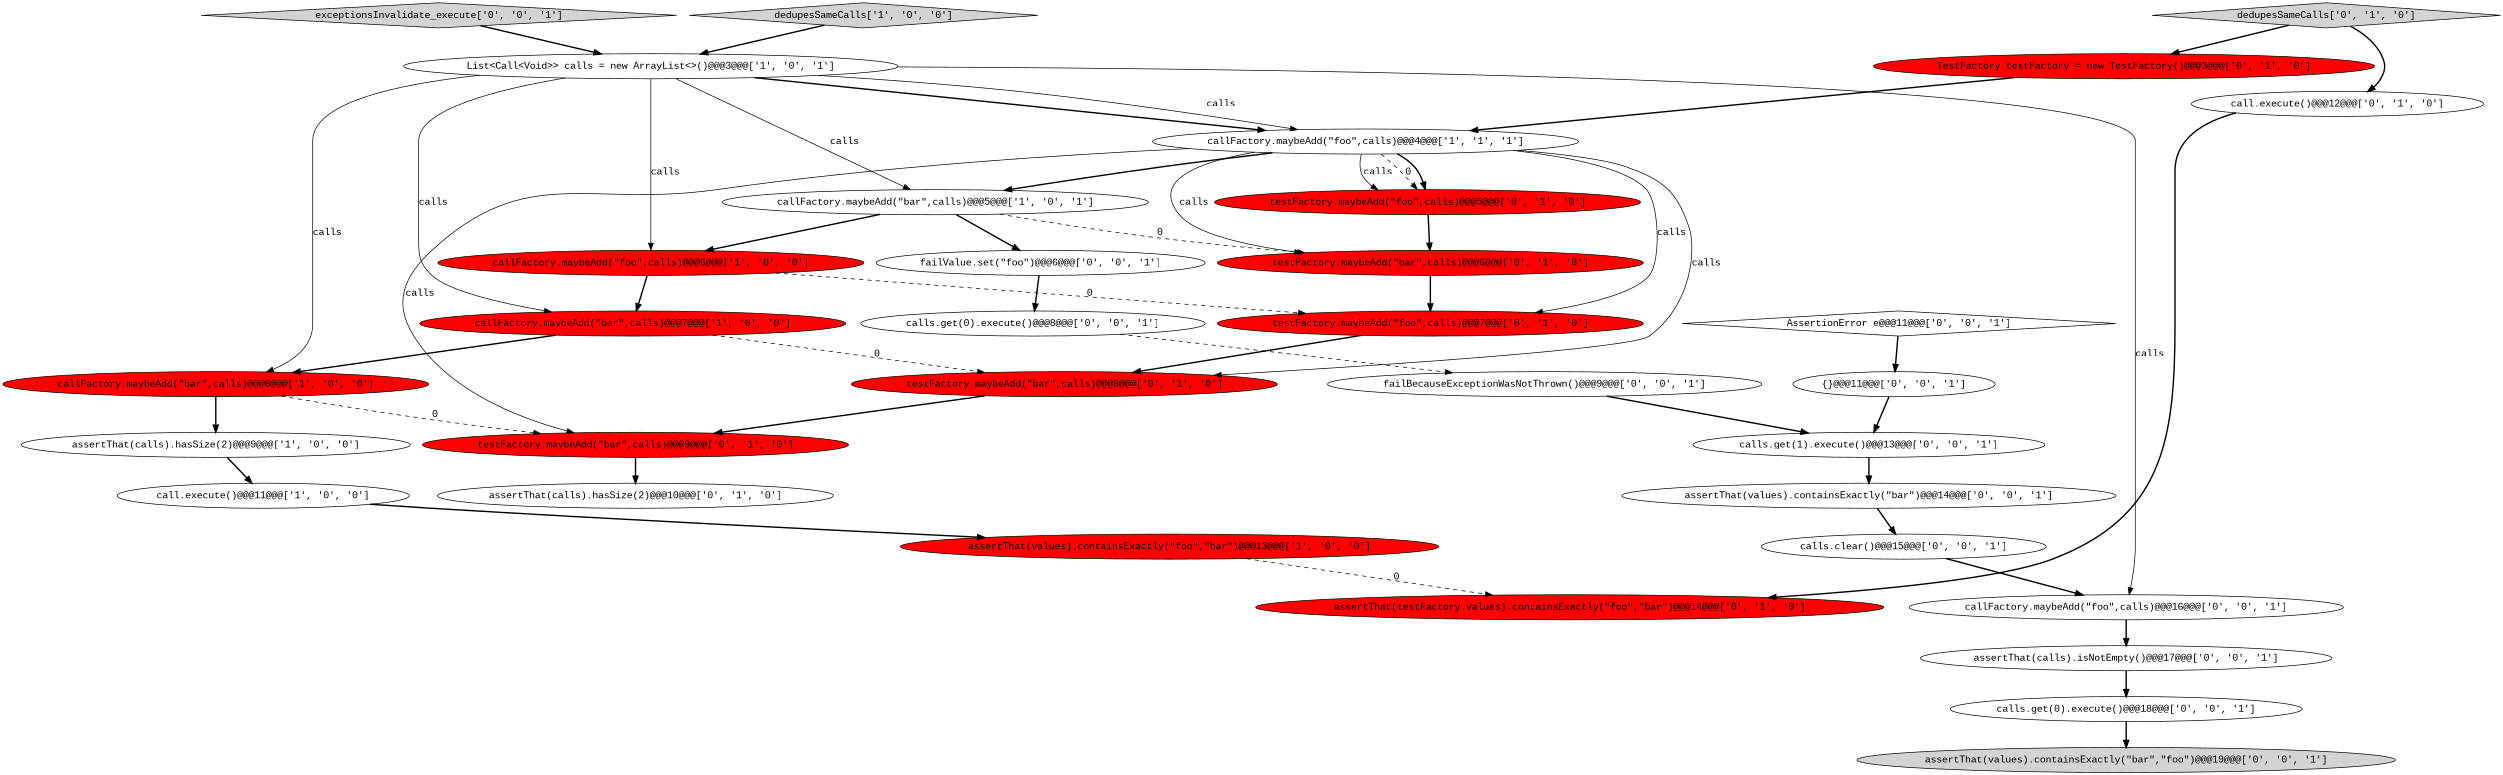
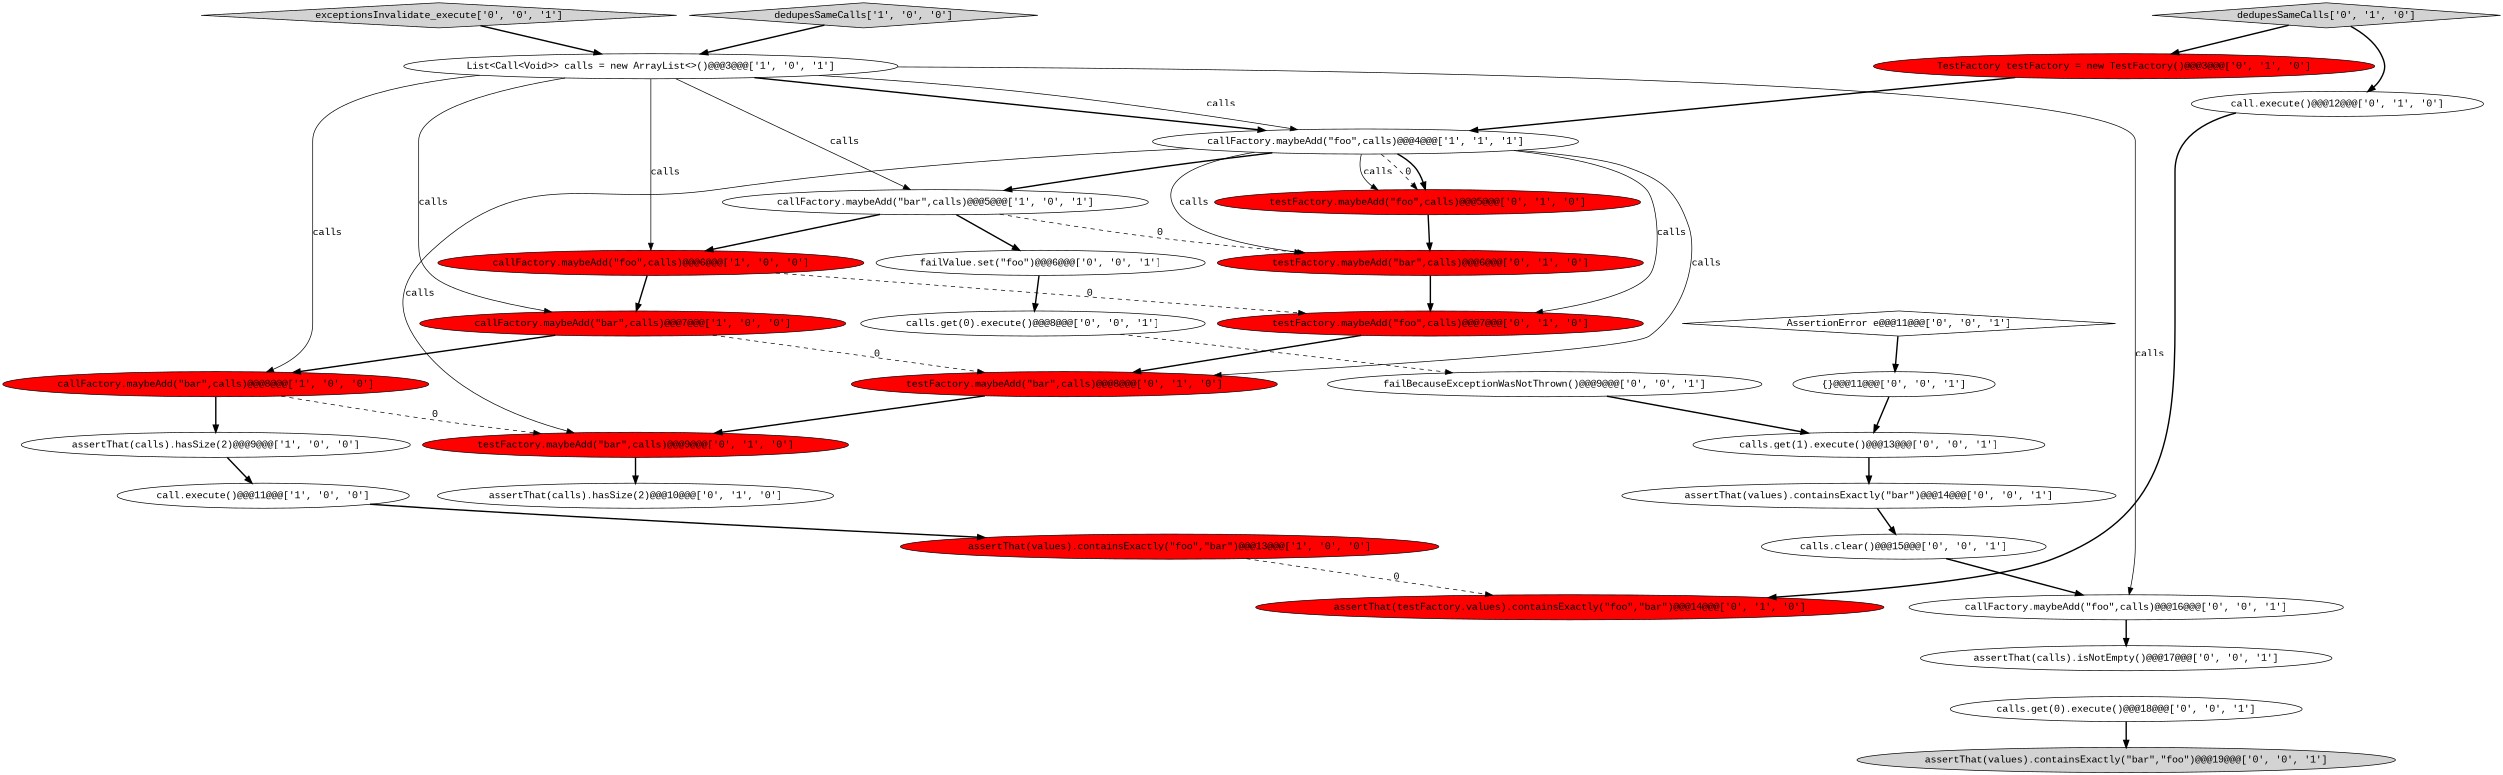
edge "assertThat(calls).isNotEmpty()@@@17@@@['0', '0', '1']" -> "calls.get(0).execute()@@@18@@@['0', '0', '1']": removed
